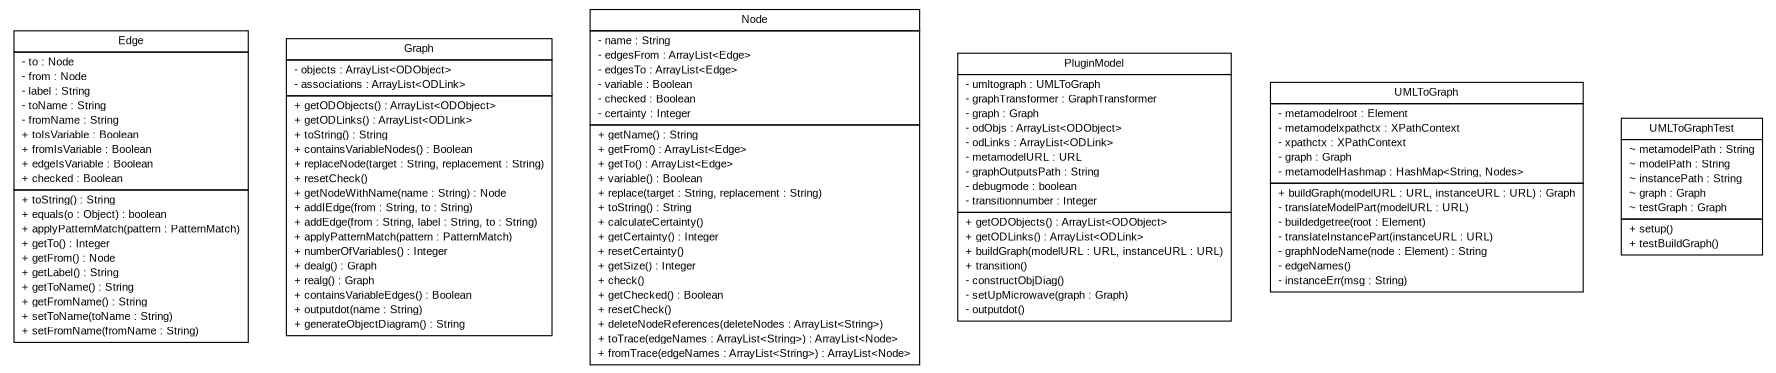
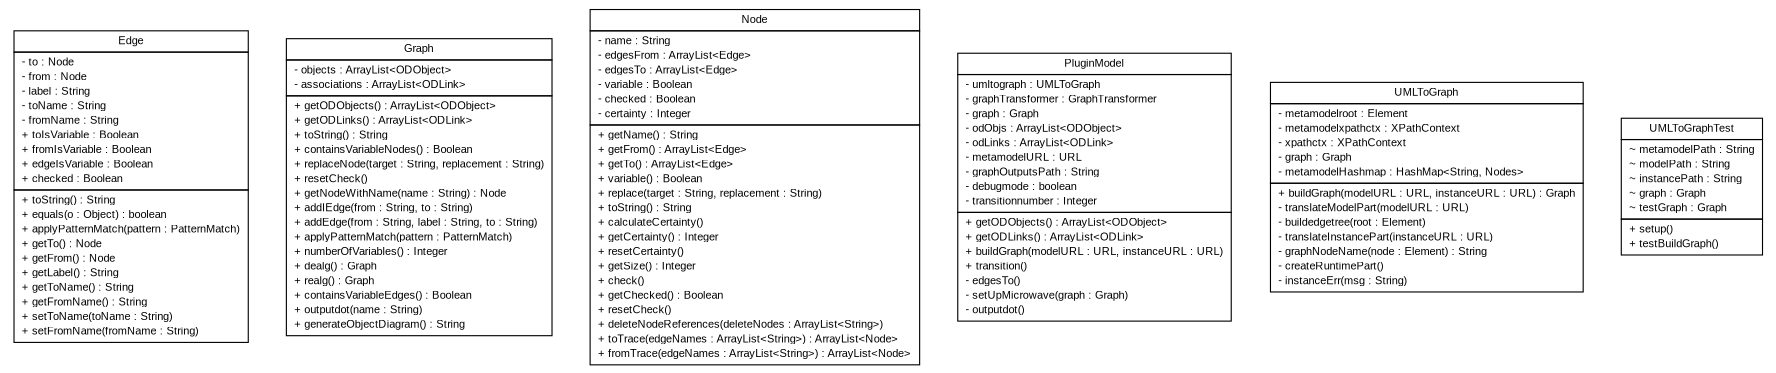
node "Edge": text "+ getTo() : Integer" -> "+ getTo() : Node"
node "UMLToGraph": text "- edgeNames()" -> "- createRuntimePart()"
node "PluginModel": text "- constructObjDiag()" -> "- edgesTo()"
